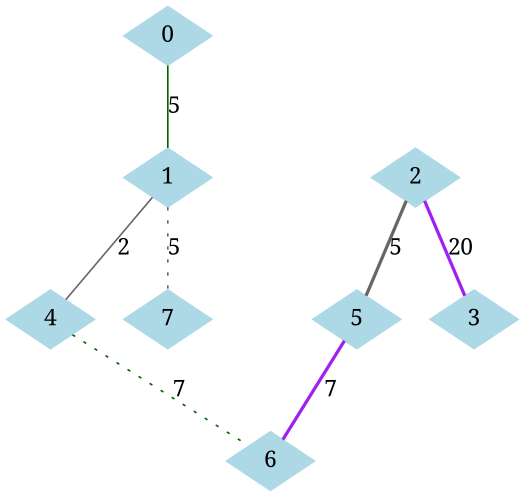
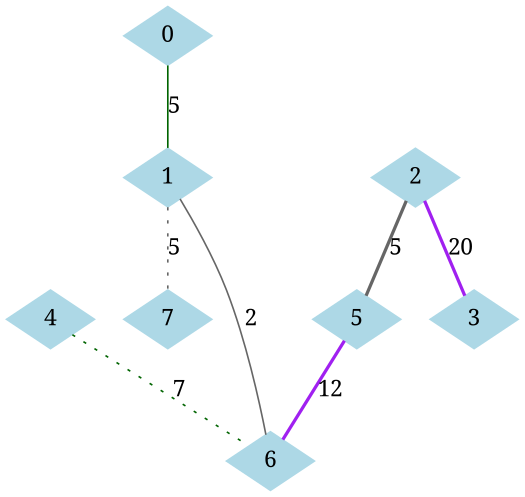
edge "1" -- "4": now "1" -- "6"
edge "5" -- "6": label "7" -> "12"
